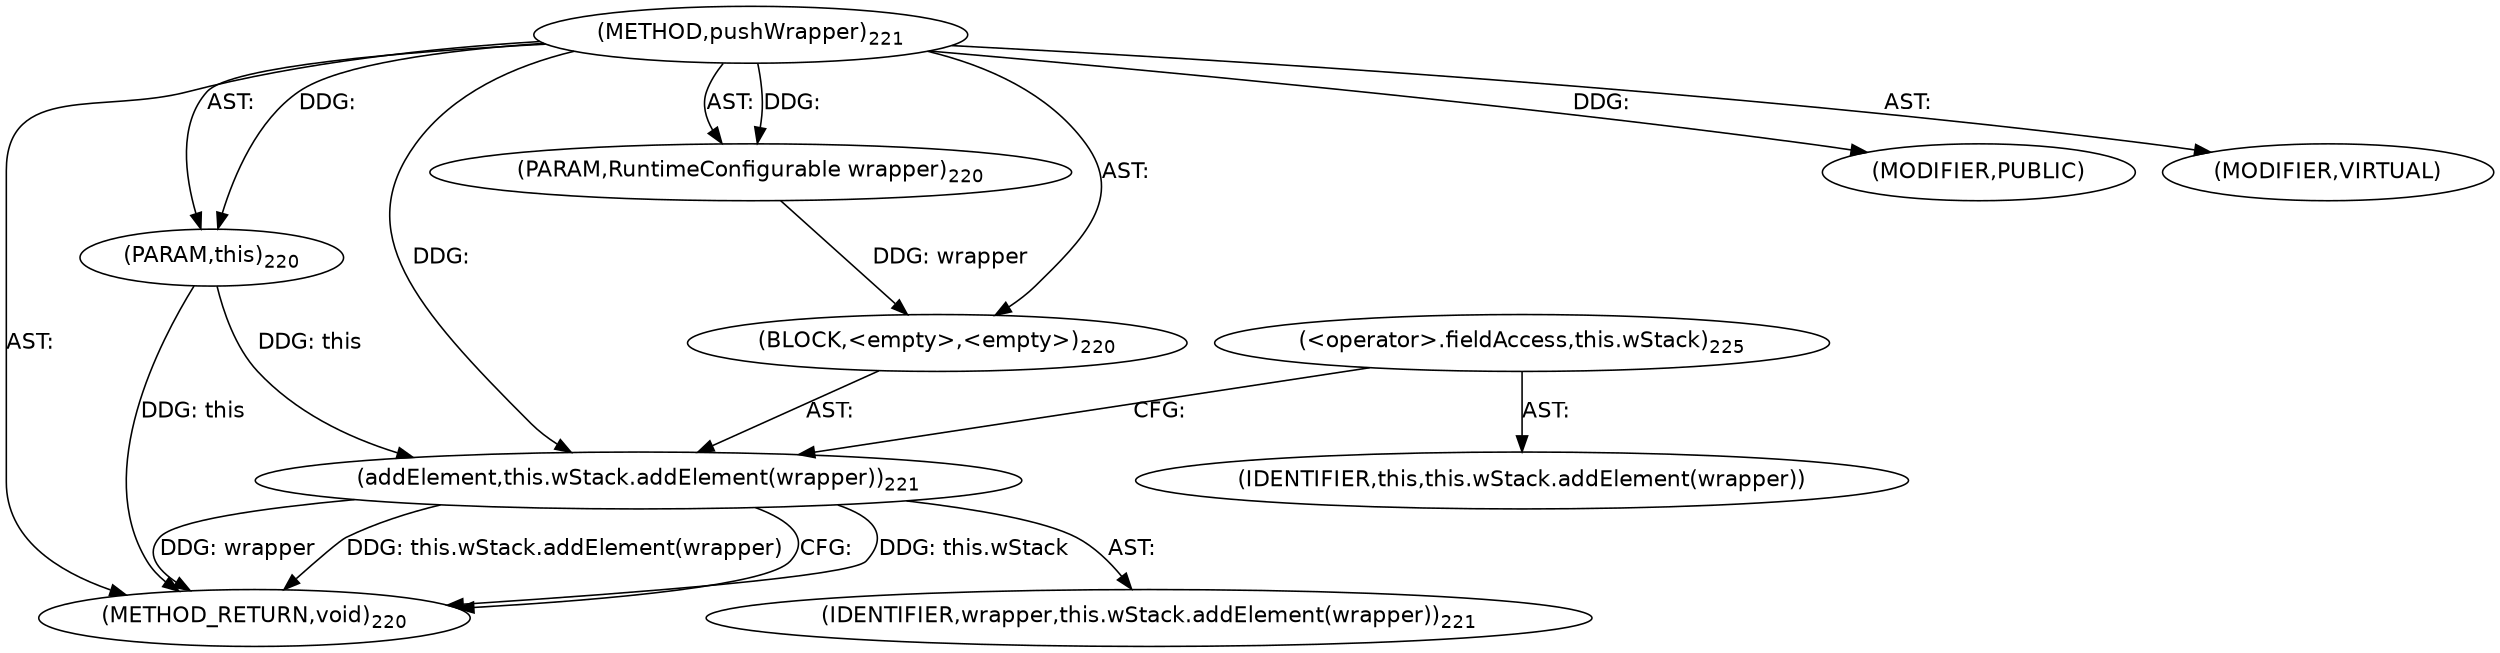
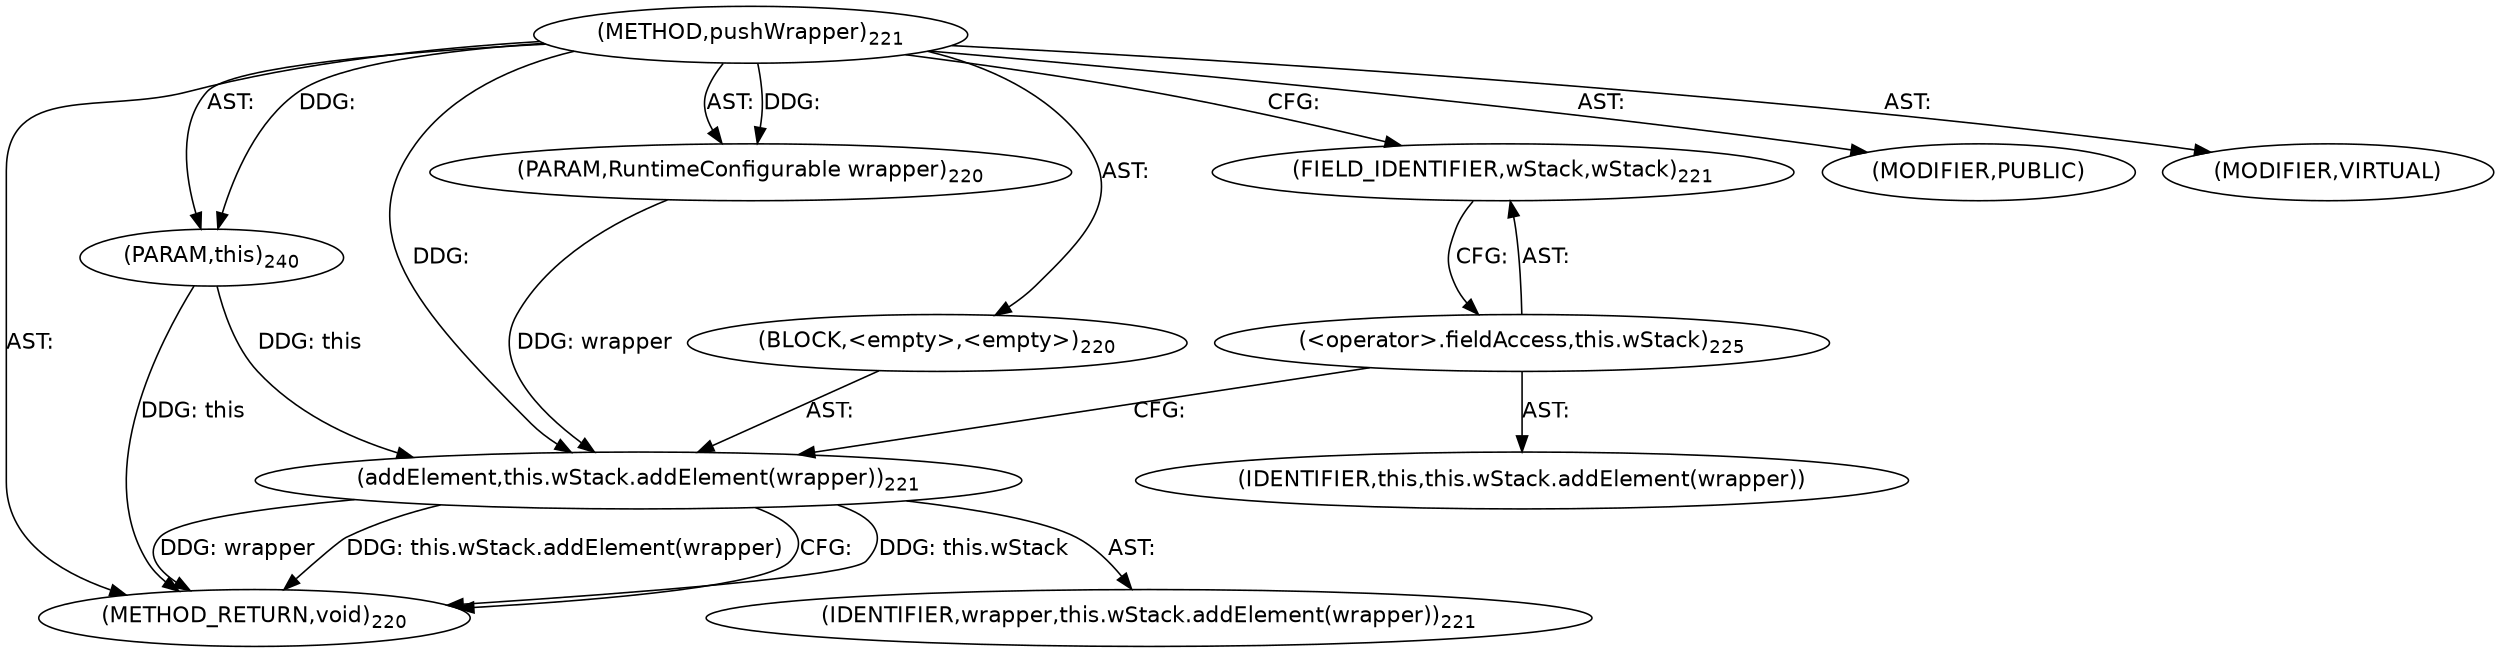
edge "(METHOD,pushWrapper)" -> "(MODIFIER,PUBLIC)": label "DDG: " -> "AST: "
node "(FIELD_IDENTIFIER,wStack,wStack)": added
edge "(PARAM,RuntimeConfigurable wrapper)" -> "(BLOCK,<empty>,<empty>)": now "(PARAM,RuntimeConfigurable wrapper)" -> "(addElement,this.wStack.addElement(wrapper))"
node "(PARAM,this)": text "220" -> "240"
